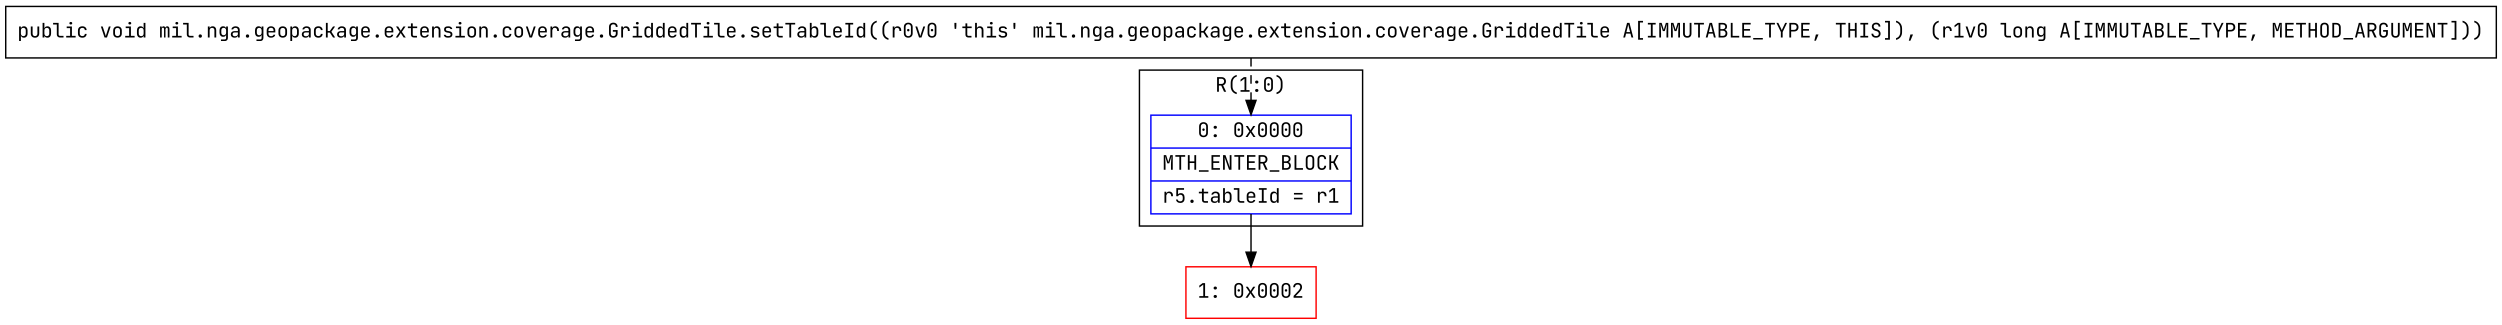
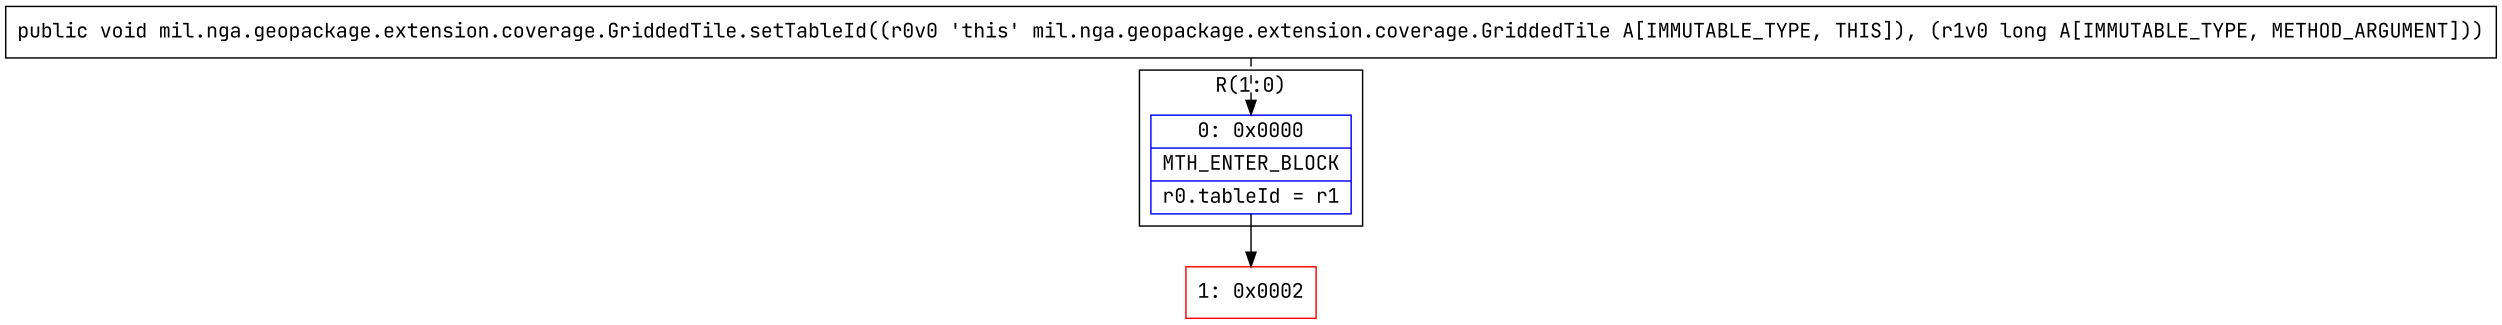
node "0: 0x0000": text "r5.tableId = r1" -> "r0.tableId = r1"
